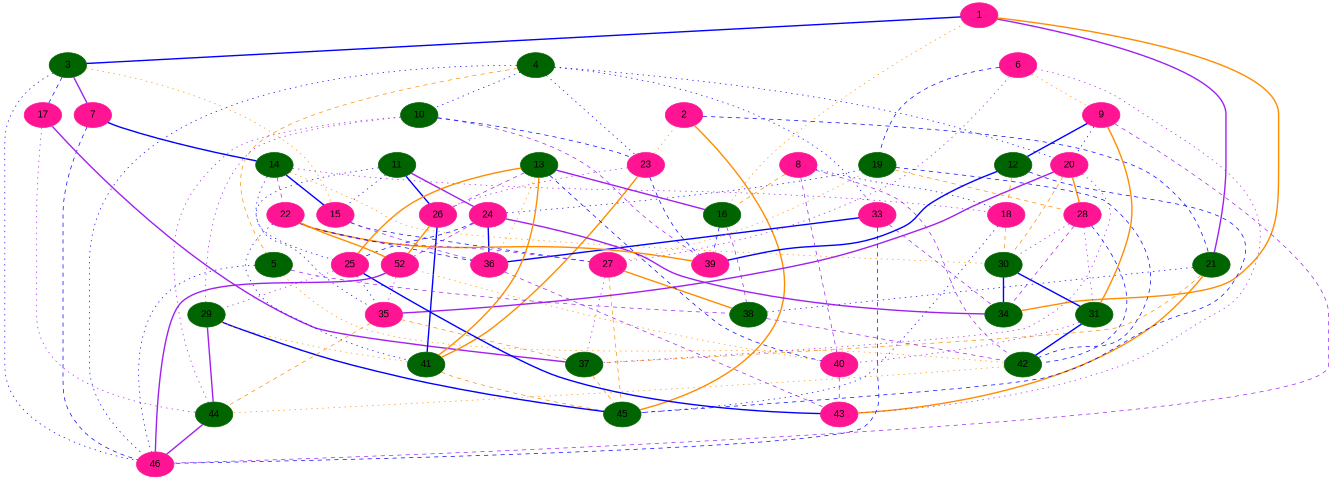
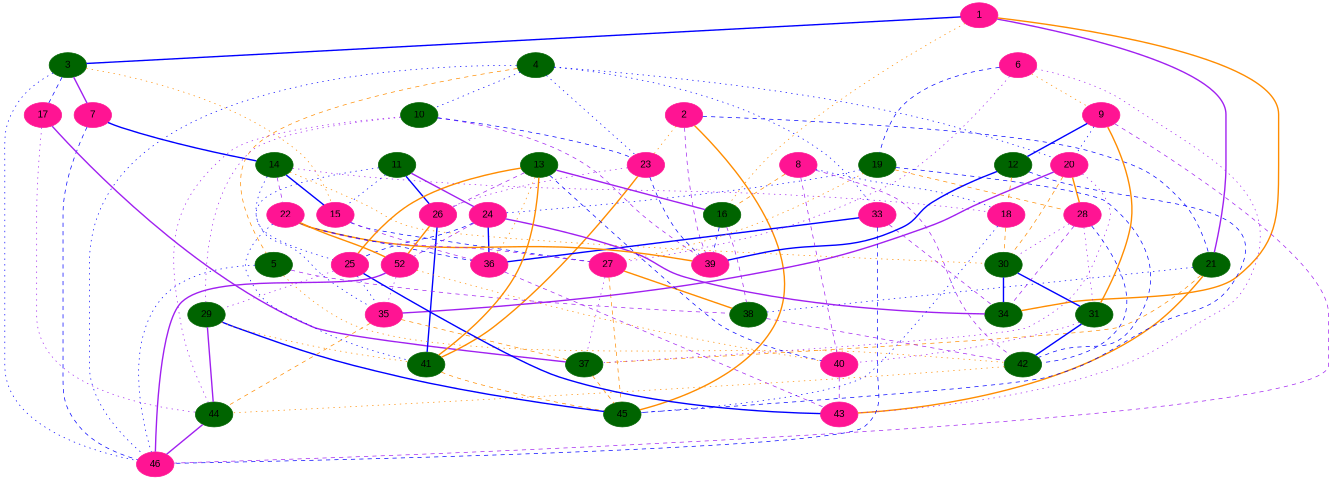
edge "2" -- "39": added
